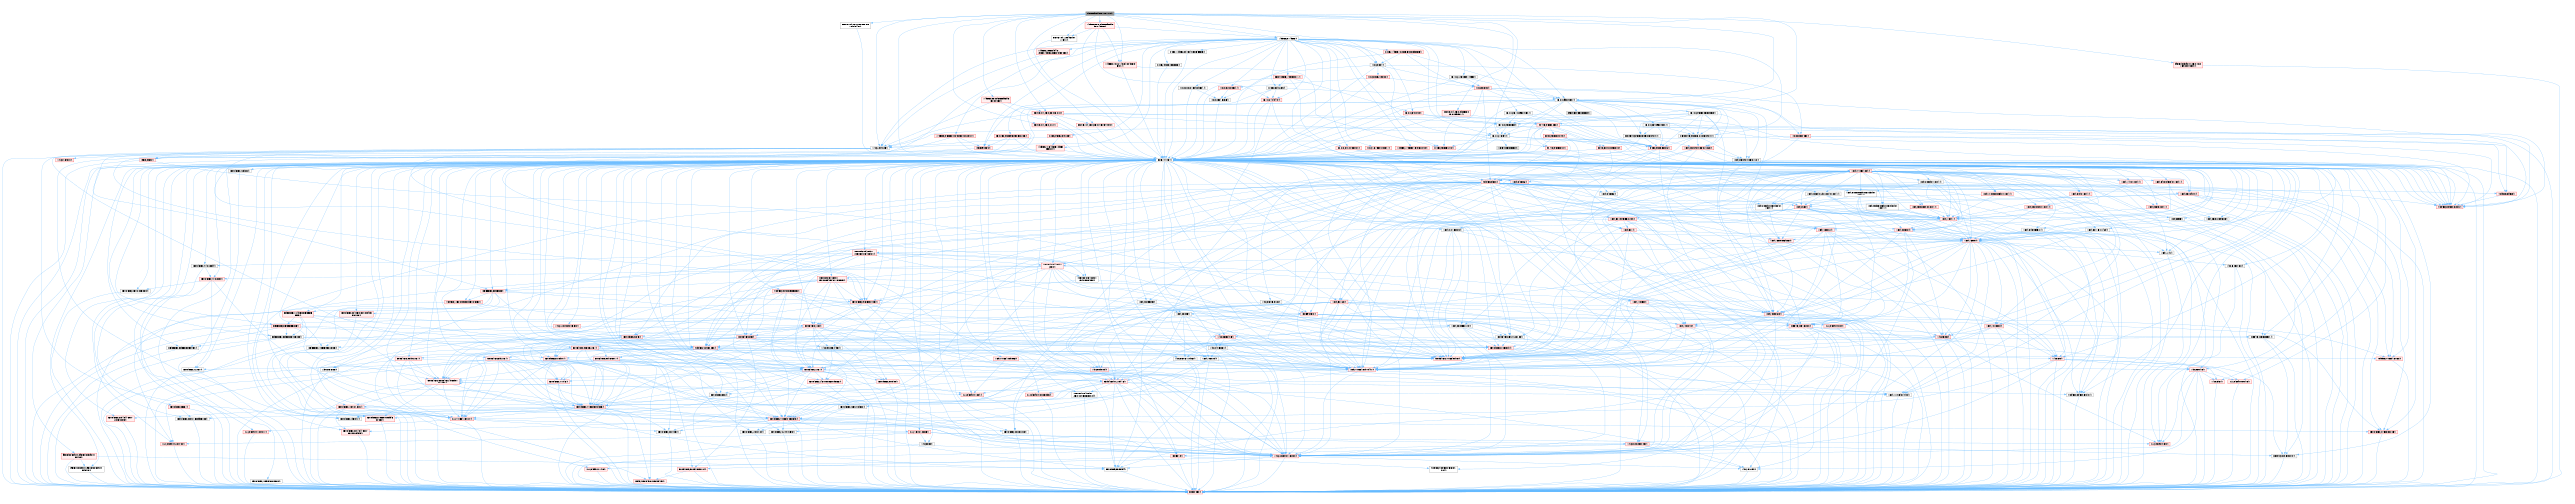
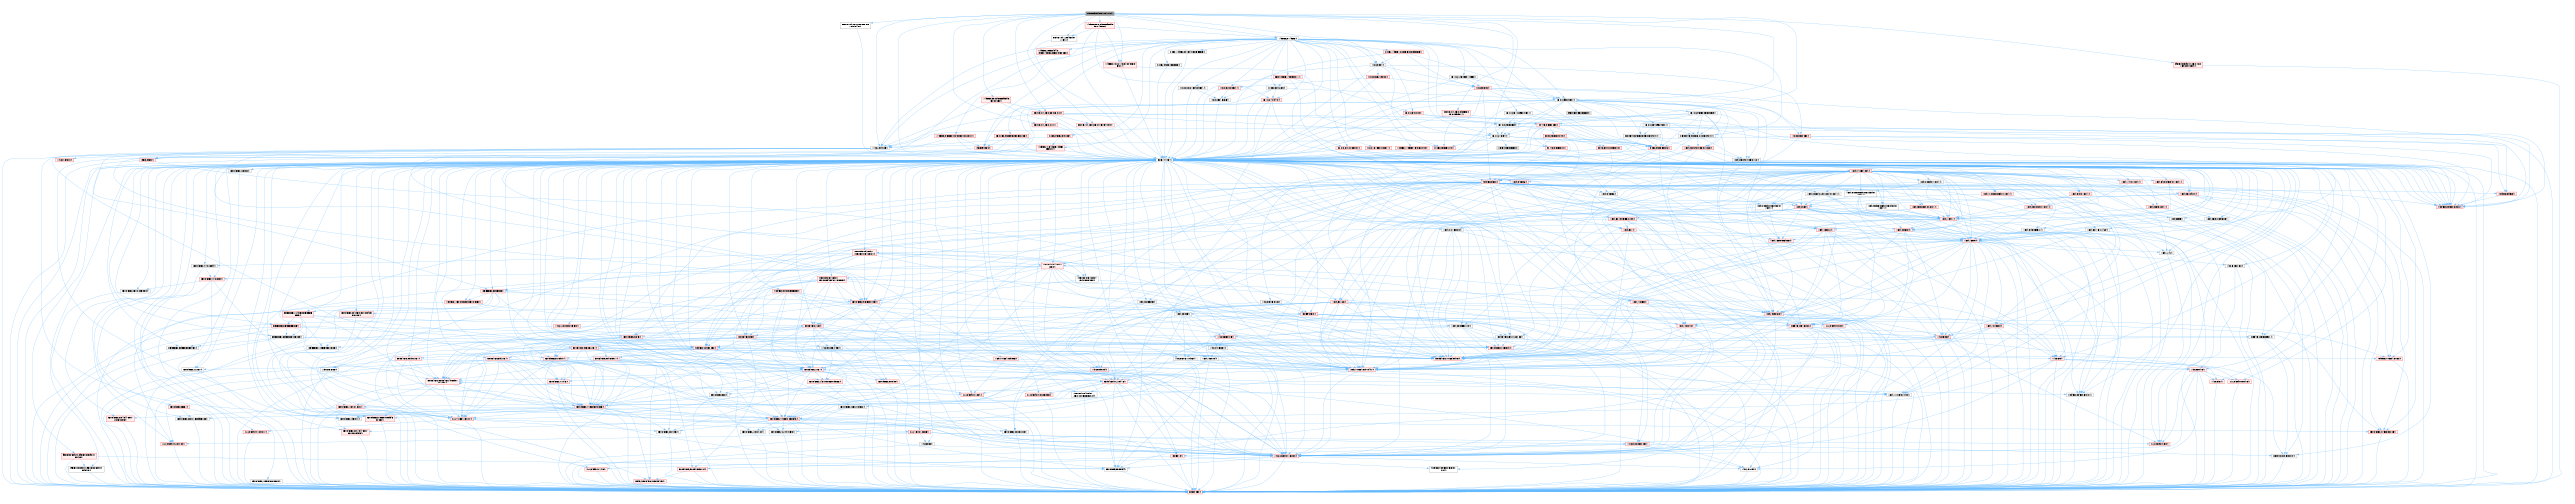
edge "Math/InverseRotationMatrix.h" -> "Math/Matrix.h": now "Math/InverseRotationMatrix.h" -> "Math/TranslationMatrix.h"
